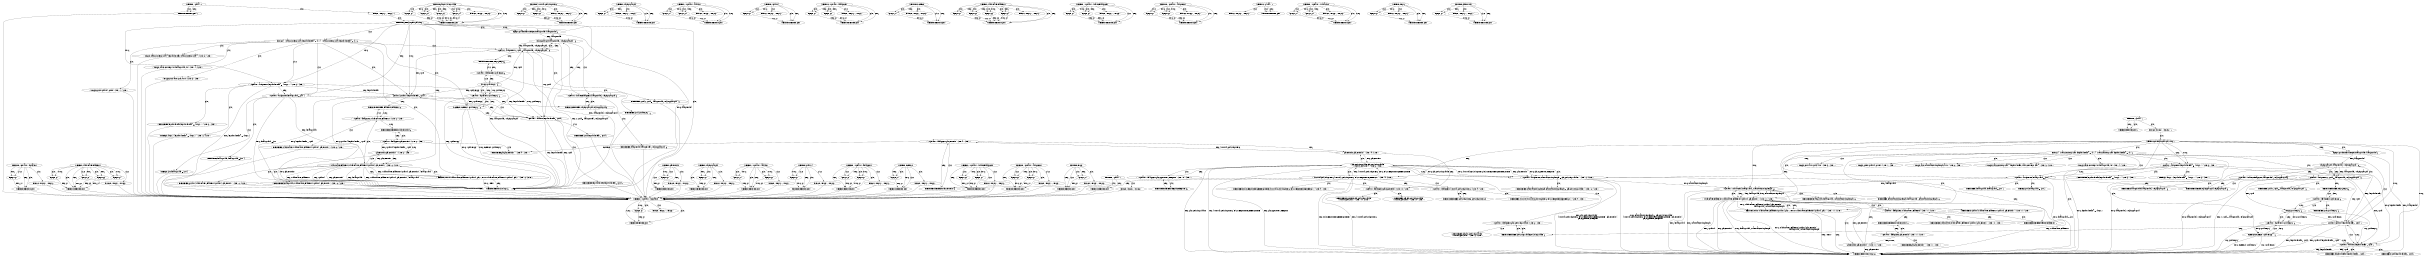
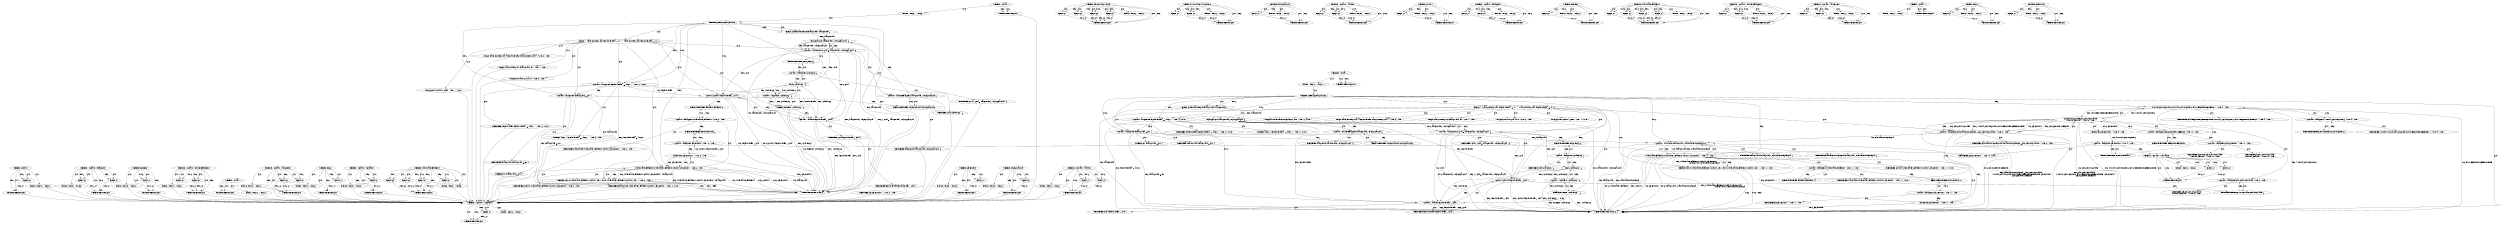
edge "<(<operator>.fieldAccess,gfx::FontList)<SUB>9</SUB>>" -> "<(gfx.FontList,gfx::FontList())<SUB>9</SUB>>": now "<(<operator>.fieldAccess,gfx::FontList)<SUB>9</SUB>>" -> "(METHOD,<operator>.subtraction)"
edge "<(<operator>.fieldAccess,gfx::FontList)<SUB>9</SUB>>" -> "<(IDENTIFIER,gfx,gfx::FontList())<SUB>9</SUB>>": label "DCHECK: " -> "AST: "
edge "<(gfx.FontList,gfx::FontList())<SUB>9</SUB>>" -> "<(<operator>.fieldAccess,gfx::Typesetter)<SUB>10</SUB>>": removed, label "CFG:"
node "<(IDENTIFIER,gfx,gfx::FontList())<SUB>8</SUB>>": added
edge "(FIELD_IDENTIFIER,GetStringWidthF,GetStringWidthF)" -> "<(<operator>.fieldAccess,gfx::GetStringWidthF)<SUB>8</SUB>>": label "AST: " -> "CFG: "
edge "<(<operator>.fieldAccess,gfx::FontList)<SUB>11</SUB>>" -> "<(gfx.FontList,gfx::FontList())<SUB>11</SUB>>": label "WEBAUTHN: " -> "CFG: "
